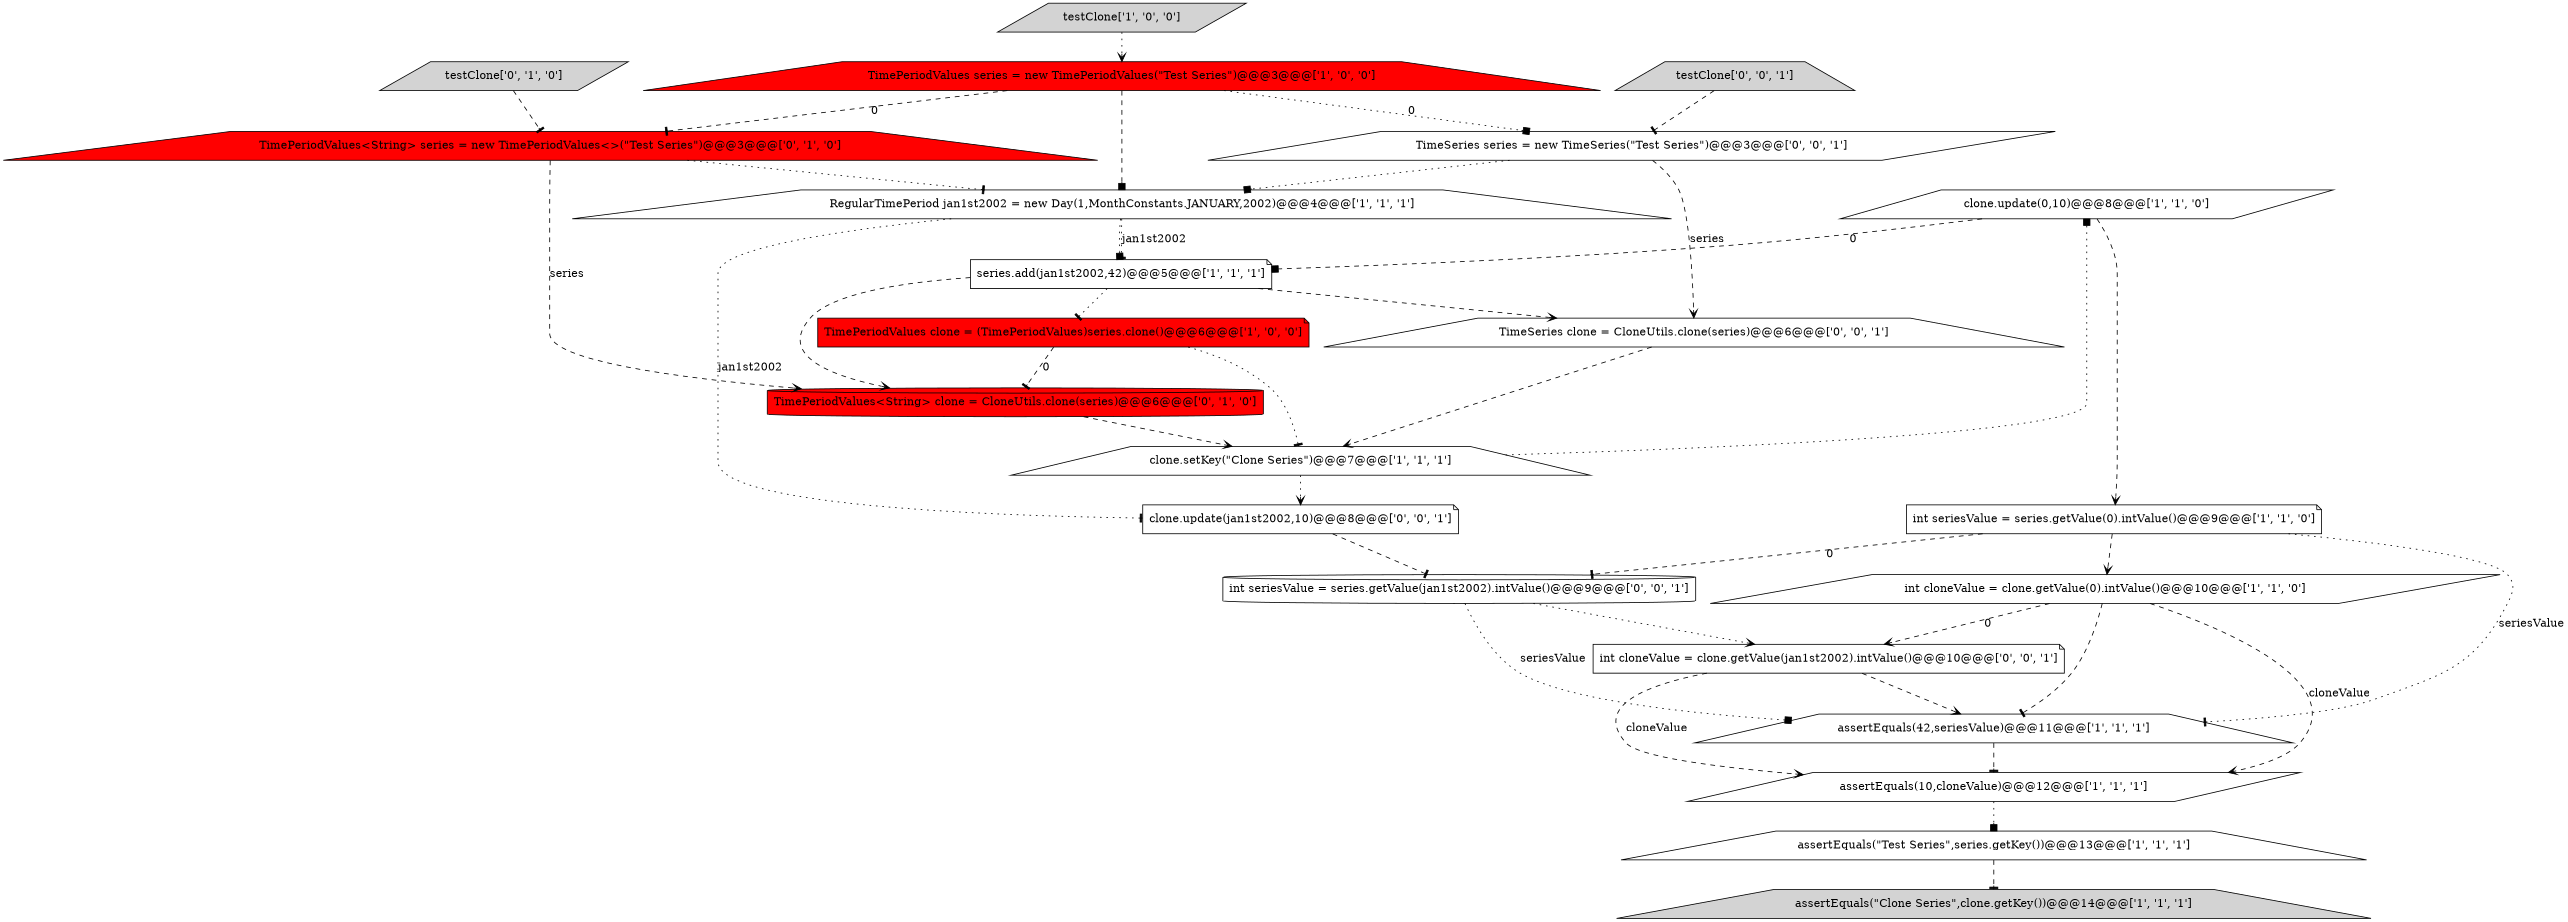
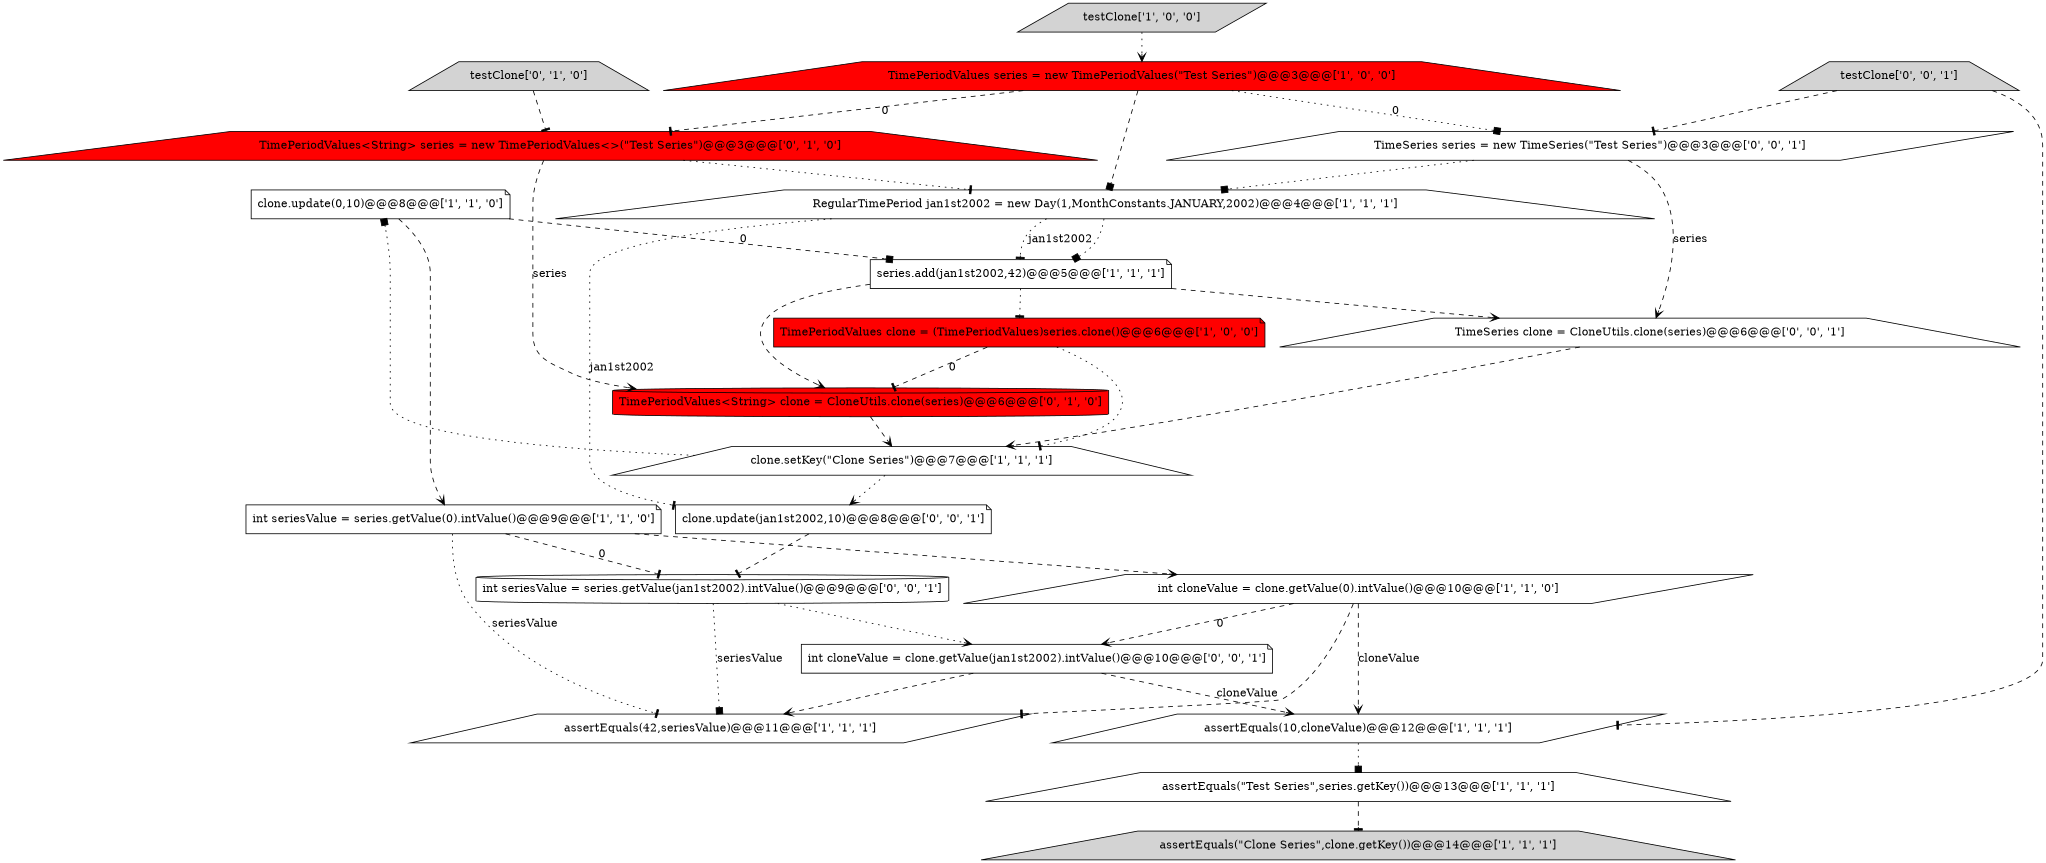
node "testClone['0', '1', '0']": shape parallelogram -> trapezium
node "clone.update(0,10)@@@8@@@['1', '1', '0']": shape parallelogram -> note
node "assertEquals(42,seriesValue)@@@11@@@['1', '1', '1']": shape trapezium -> parallelogram
edge "assertEquals(42,seriesValue)@@@11@@@['1', '1', '1']" -> "assertEquals(10,cloneValue)@@@12@@@['1', '1', '1']": now "testClone['0', '0', '1']" -> "assertEquals(10,cloneValue)@@@12@@@['1', '1', '1']"
